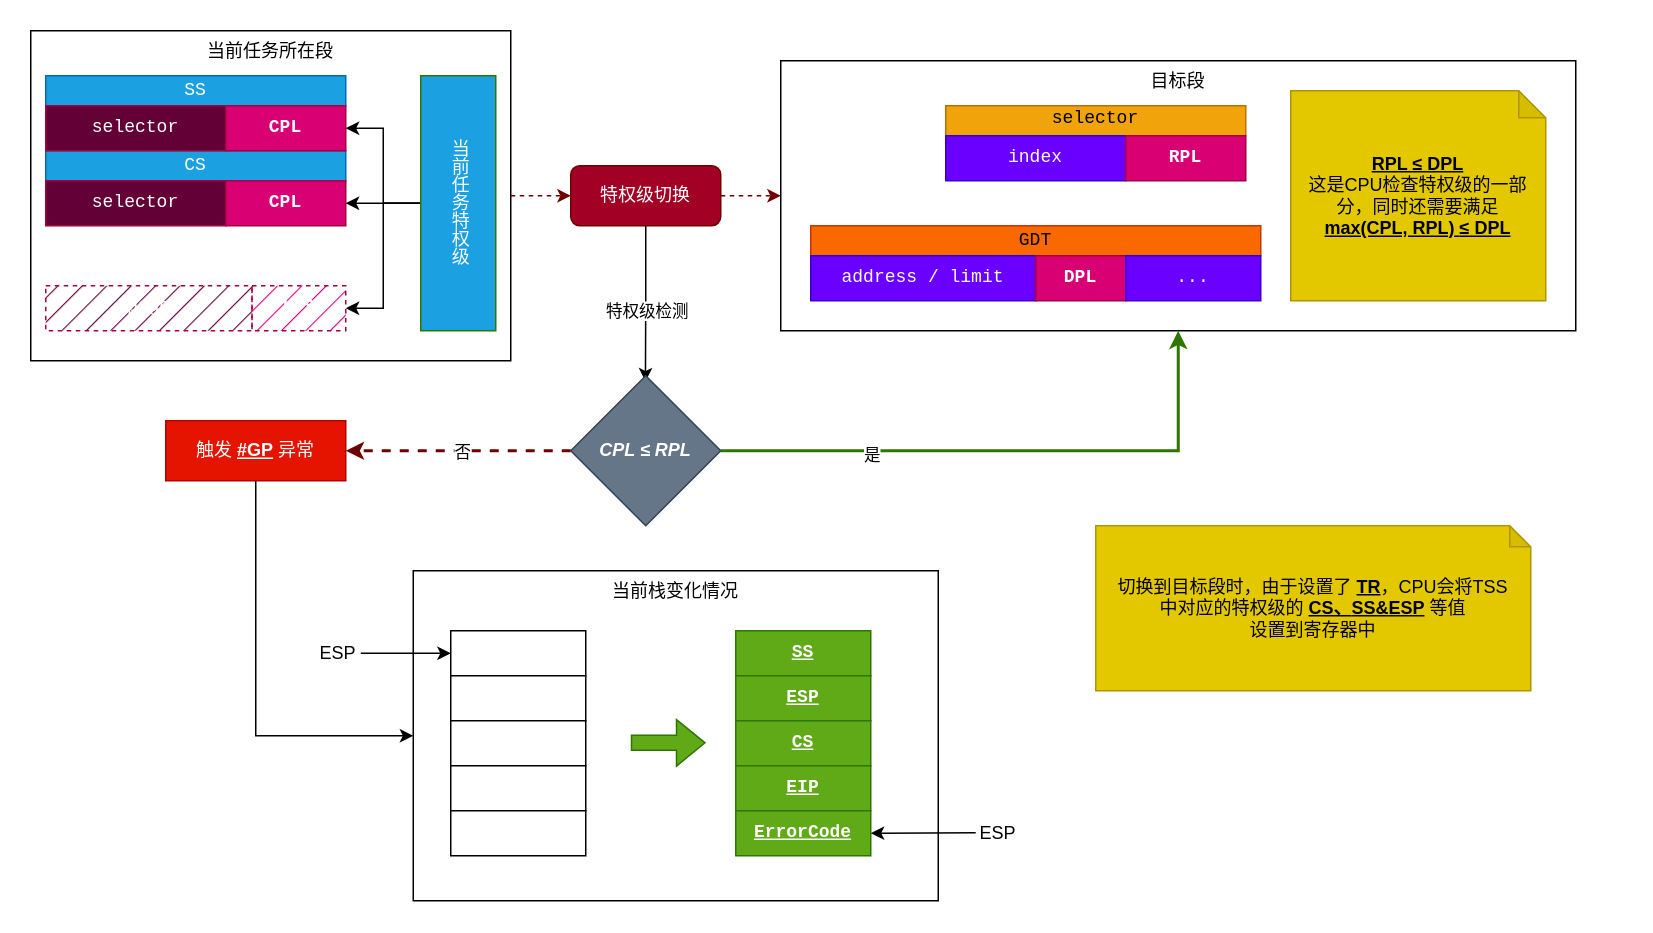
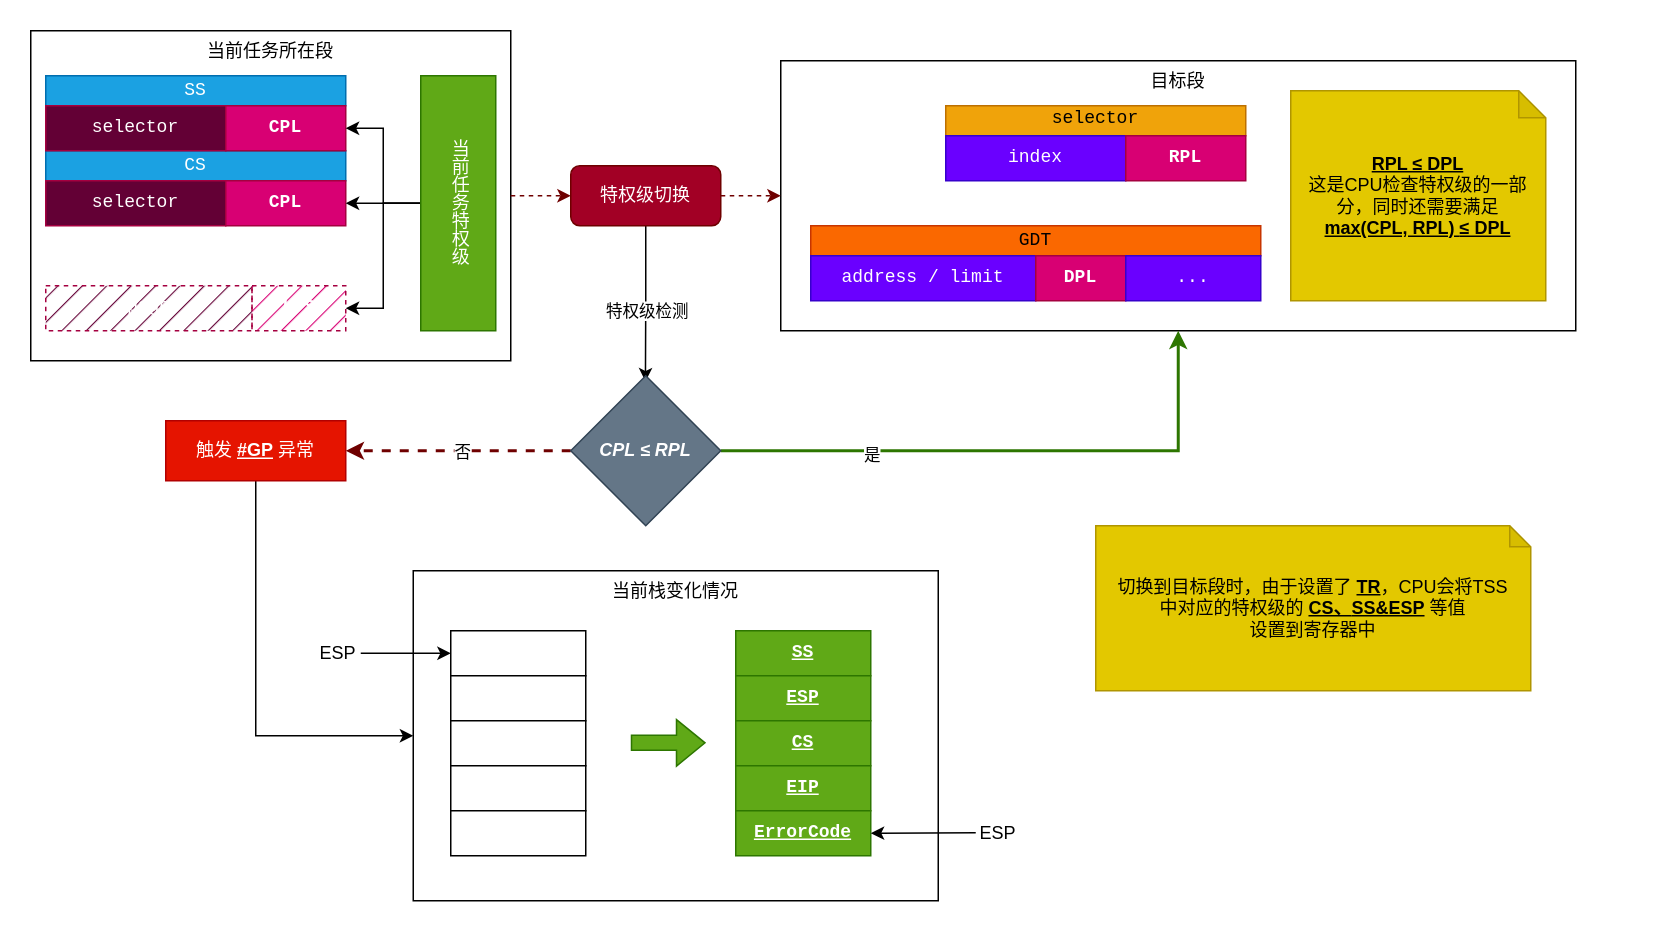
node "当前任务特权级": fillcolor #1ba1e2 -> #60a917
